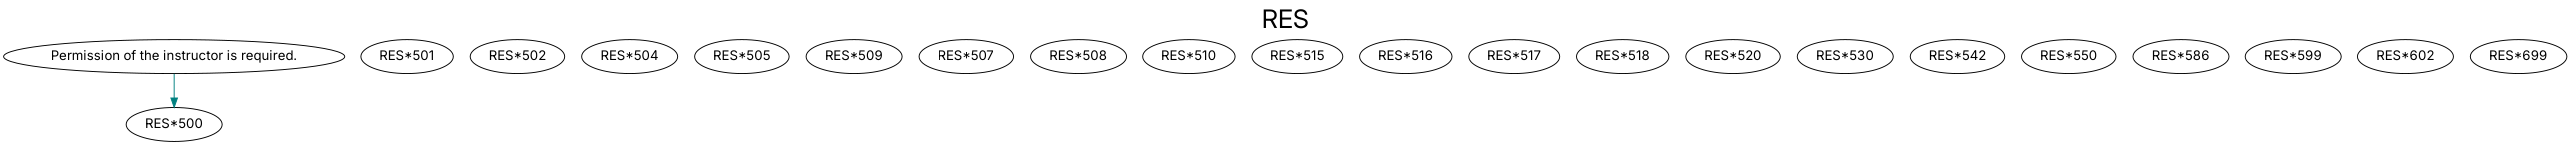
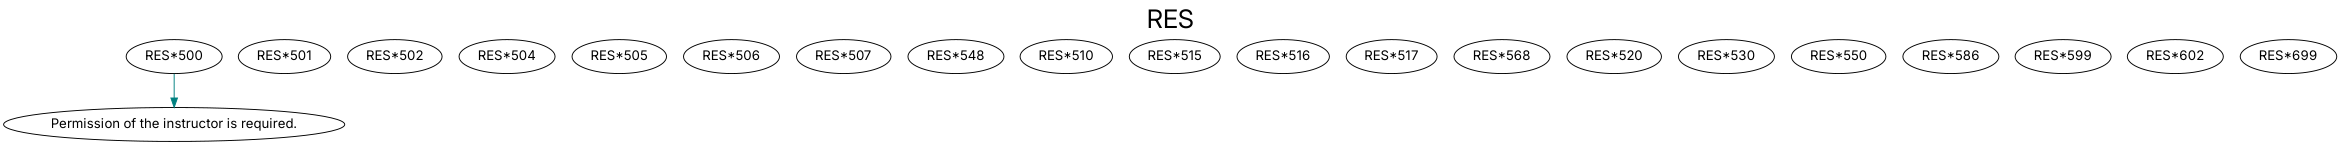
node "RES*509": label "RES*509" -> "RES*506"
node "RES*508": label "RES*508" -> "RES*548"
node "RES*518": label "RES*518" -> "RES*568"
node "RES*542": removed
edge "Permission of the instructor is required." -> "RES*500": reversed
